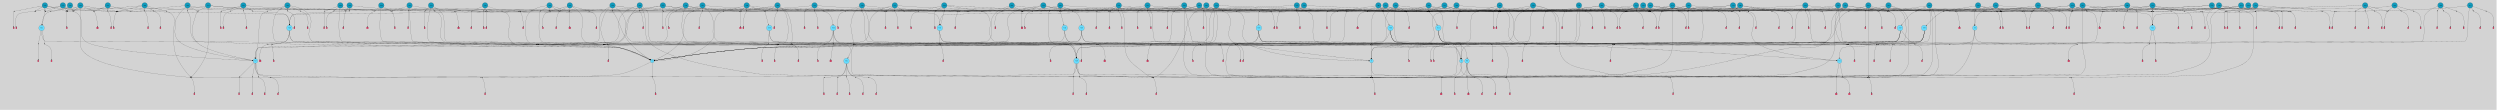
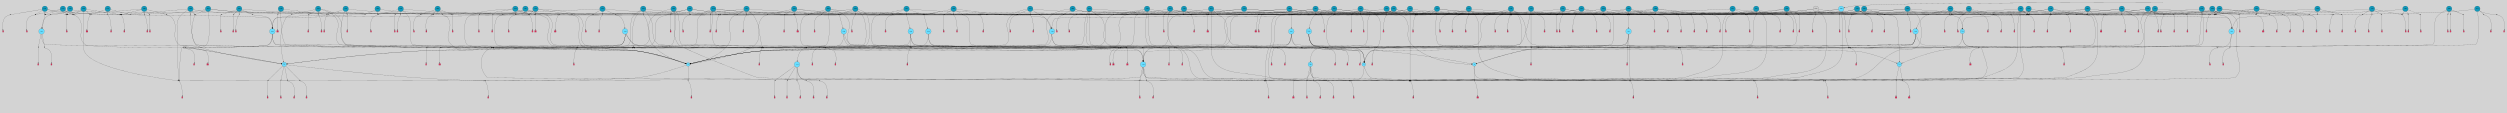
node "T484": removed
node "T479": fillcolor #1199bb -> #cccccc
